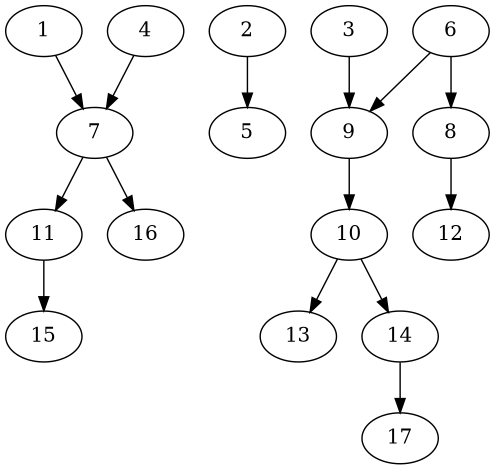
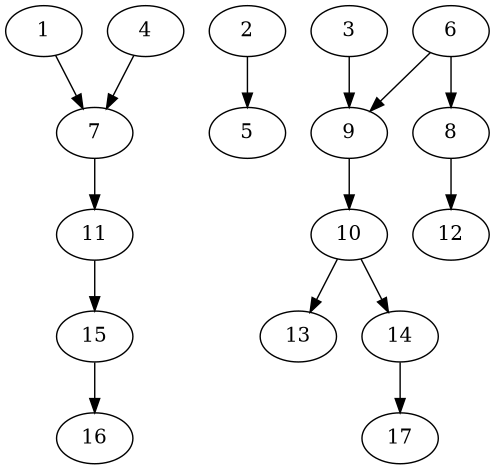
edge "7" -> "16": now "15" -> "16"
